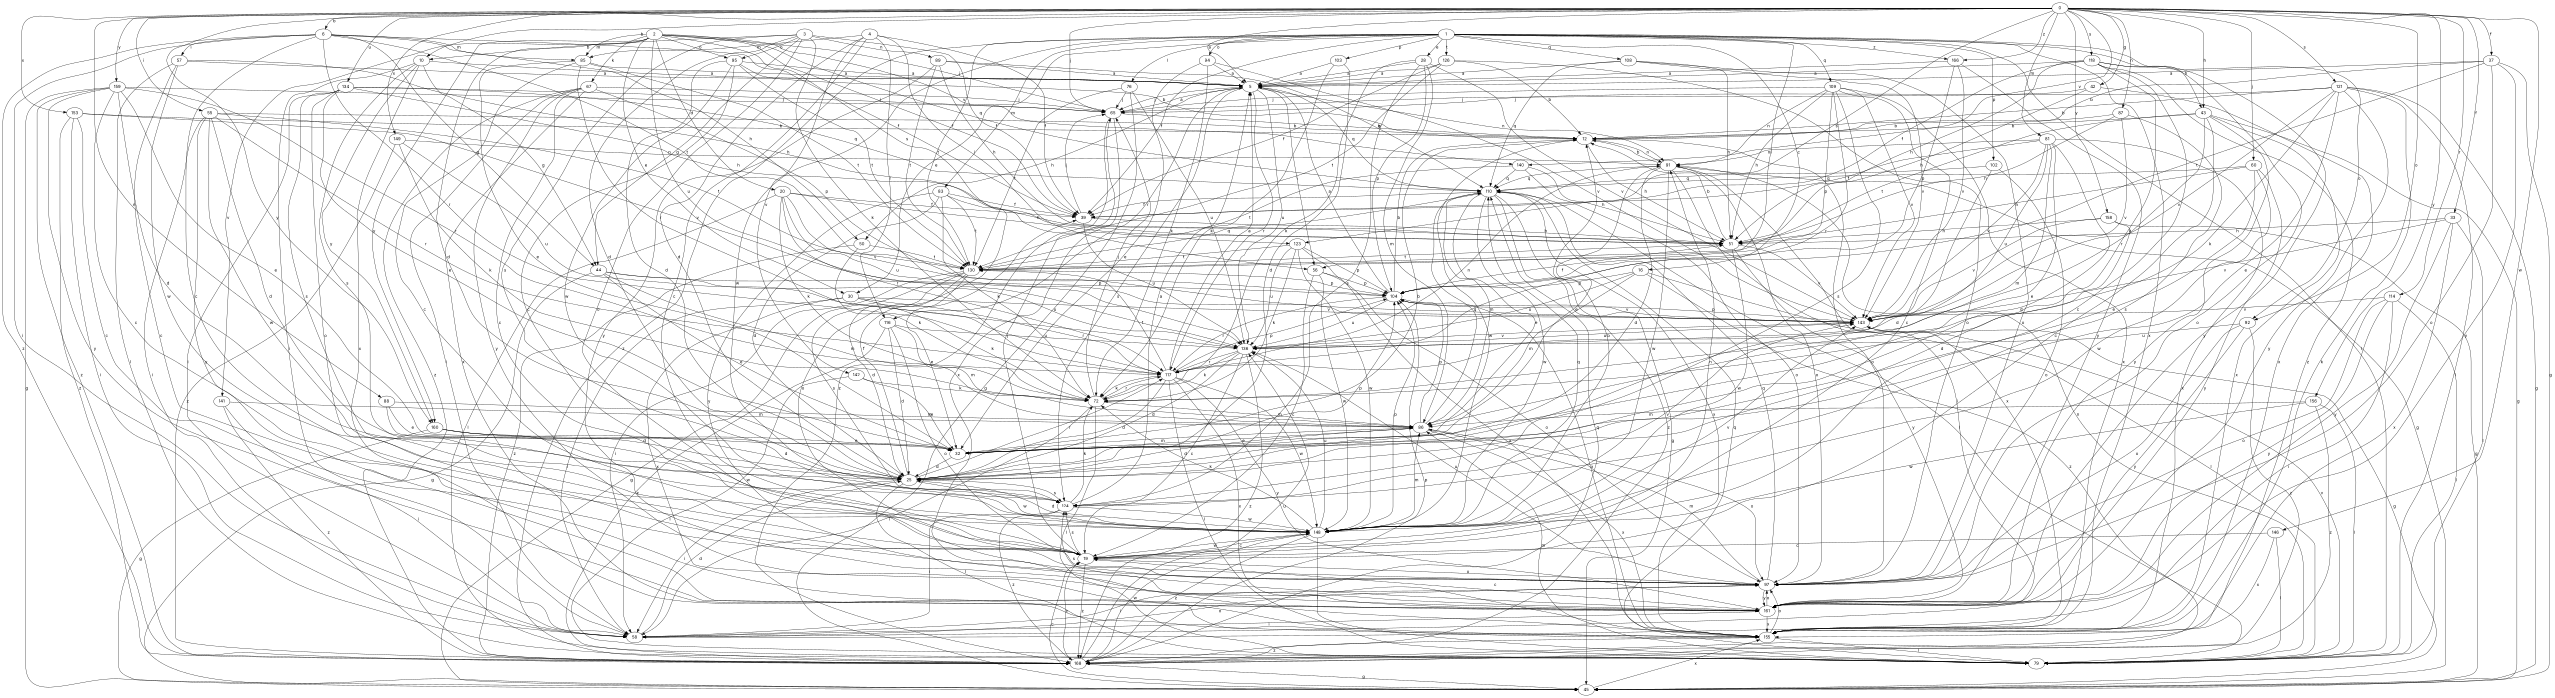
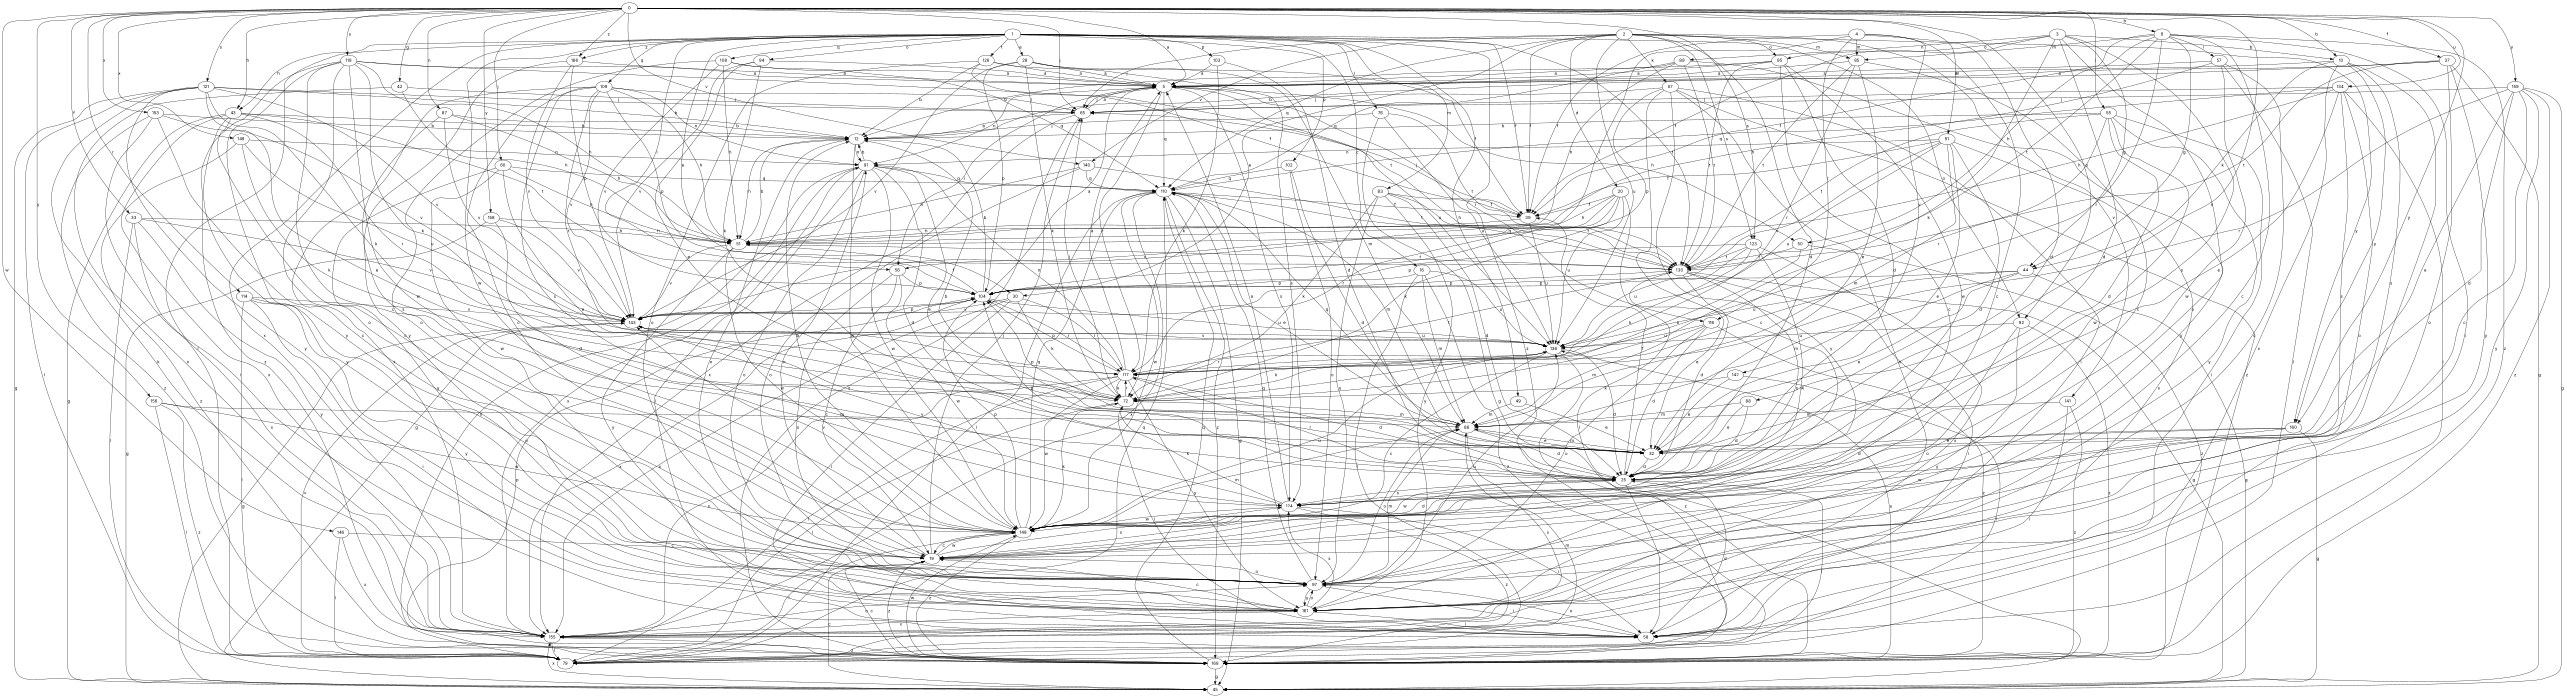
edge "76" -> "65": now "76" -> "12"
edge "10" -> "44": label "g" -> "k"
edge "118" -> "148": added, label "w"
node "49": added
